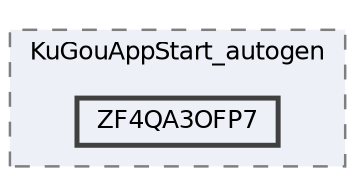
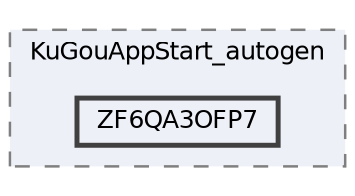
node "ZF4QA3OFP7": label "ZF4QA3OFP7" -> "ZF6QA3OFP7"
